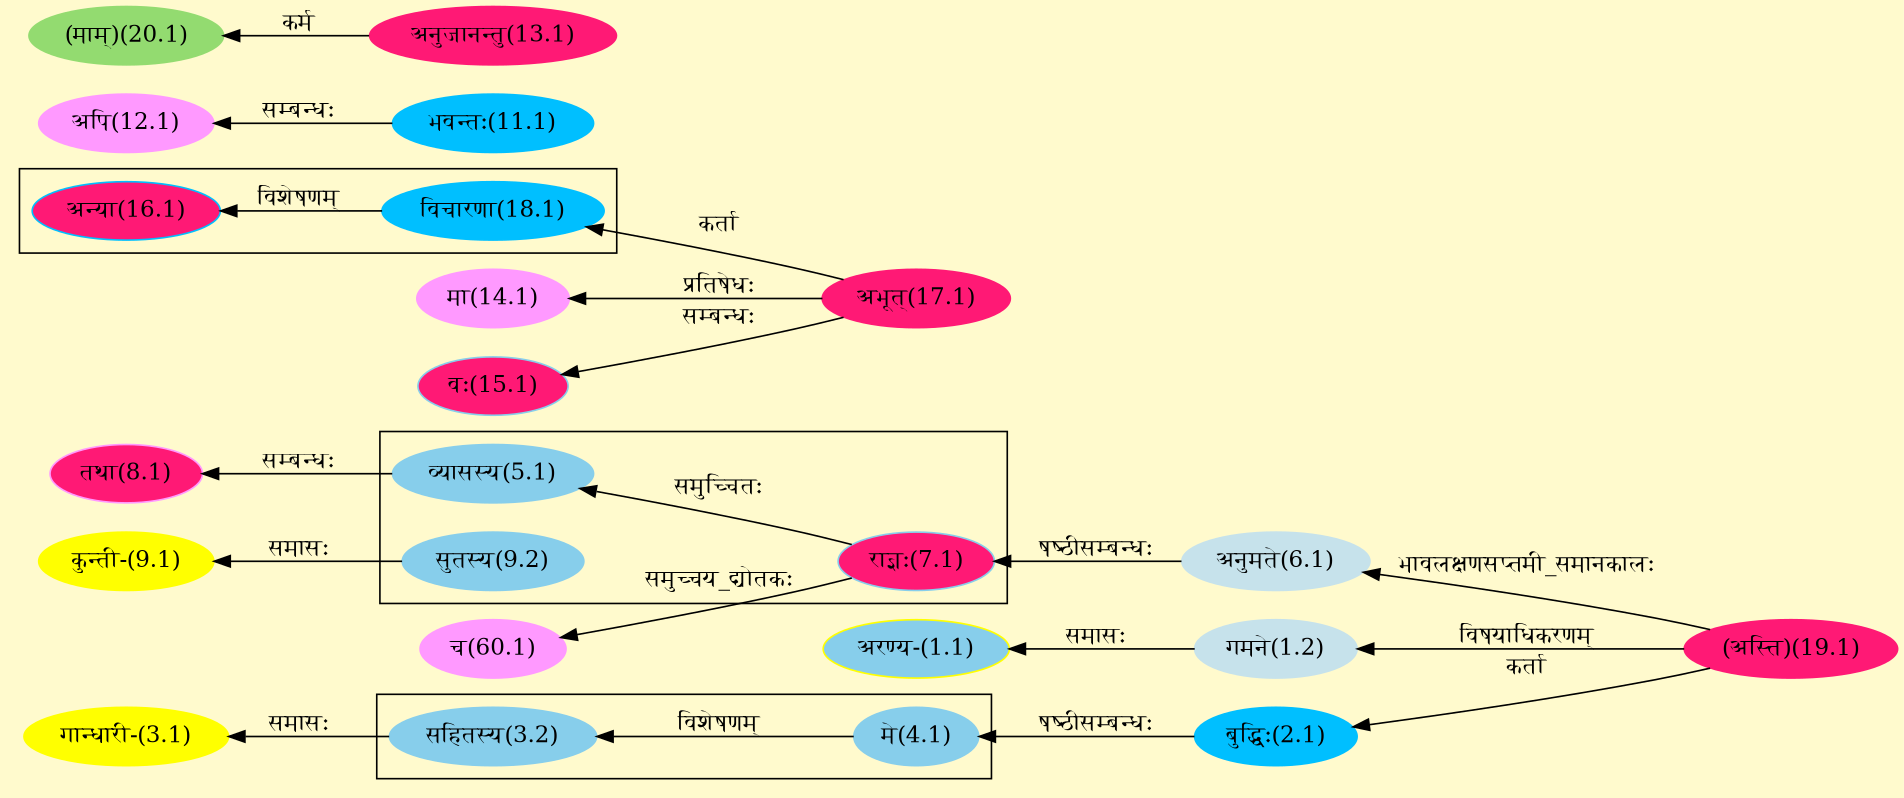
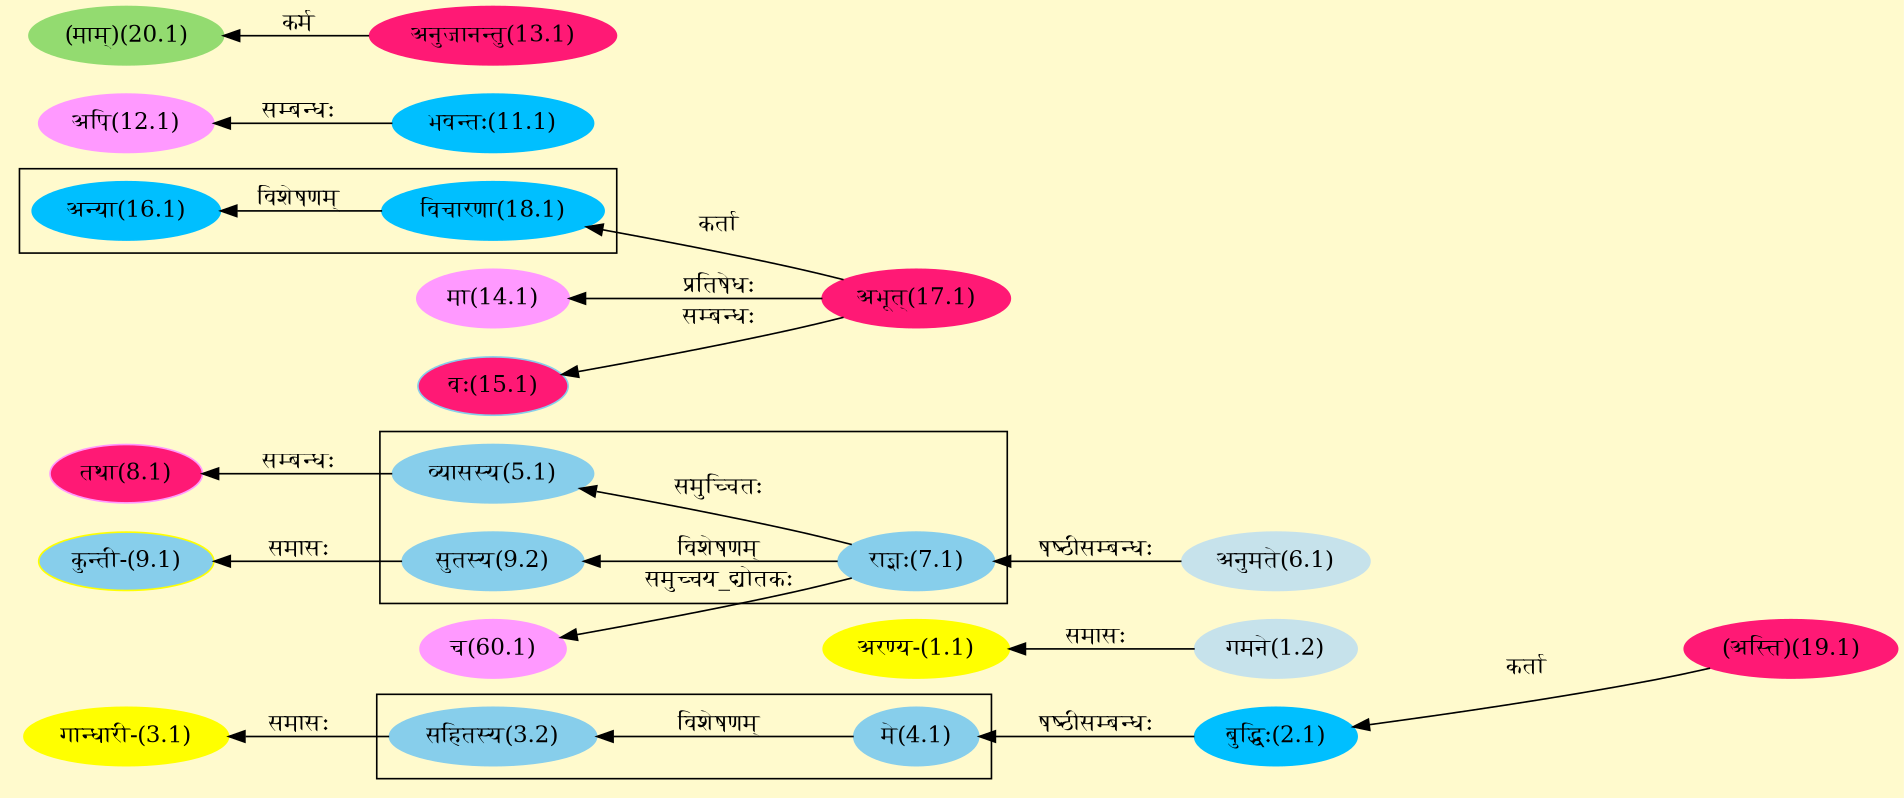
node "अन्या(16.1)": fillcolor #ff1975 -> #00bfff
node "कुन्ती-(9.1)": fillcolor #ffff00 -> #87ceeb
edge "राज्ञः(7.1)" -> "सुतस्य(9.2)": added, label "विशेषणम्"
node "राज्ञः(7.1)": fillcolor #ff1975 -> #87ceeb
edge "(अस्ति)(19.1)" -> "अनुमते(6.1)": removed, label "भावलक्षणसप्तमी_समानकालः"
node "अरण्य-(1.1)": fillcolor #87ceeb -> #ffff00
edge "(अस्ति)(19.1)" -> "गमने(1.2)": removed, label "विषयाधिकरणम्"
